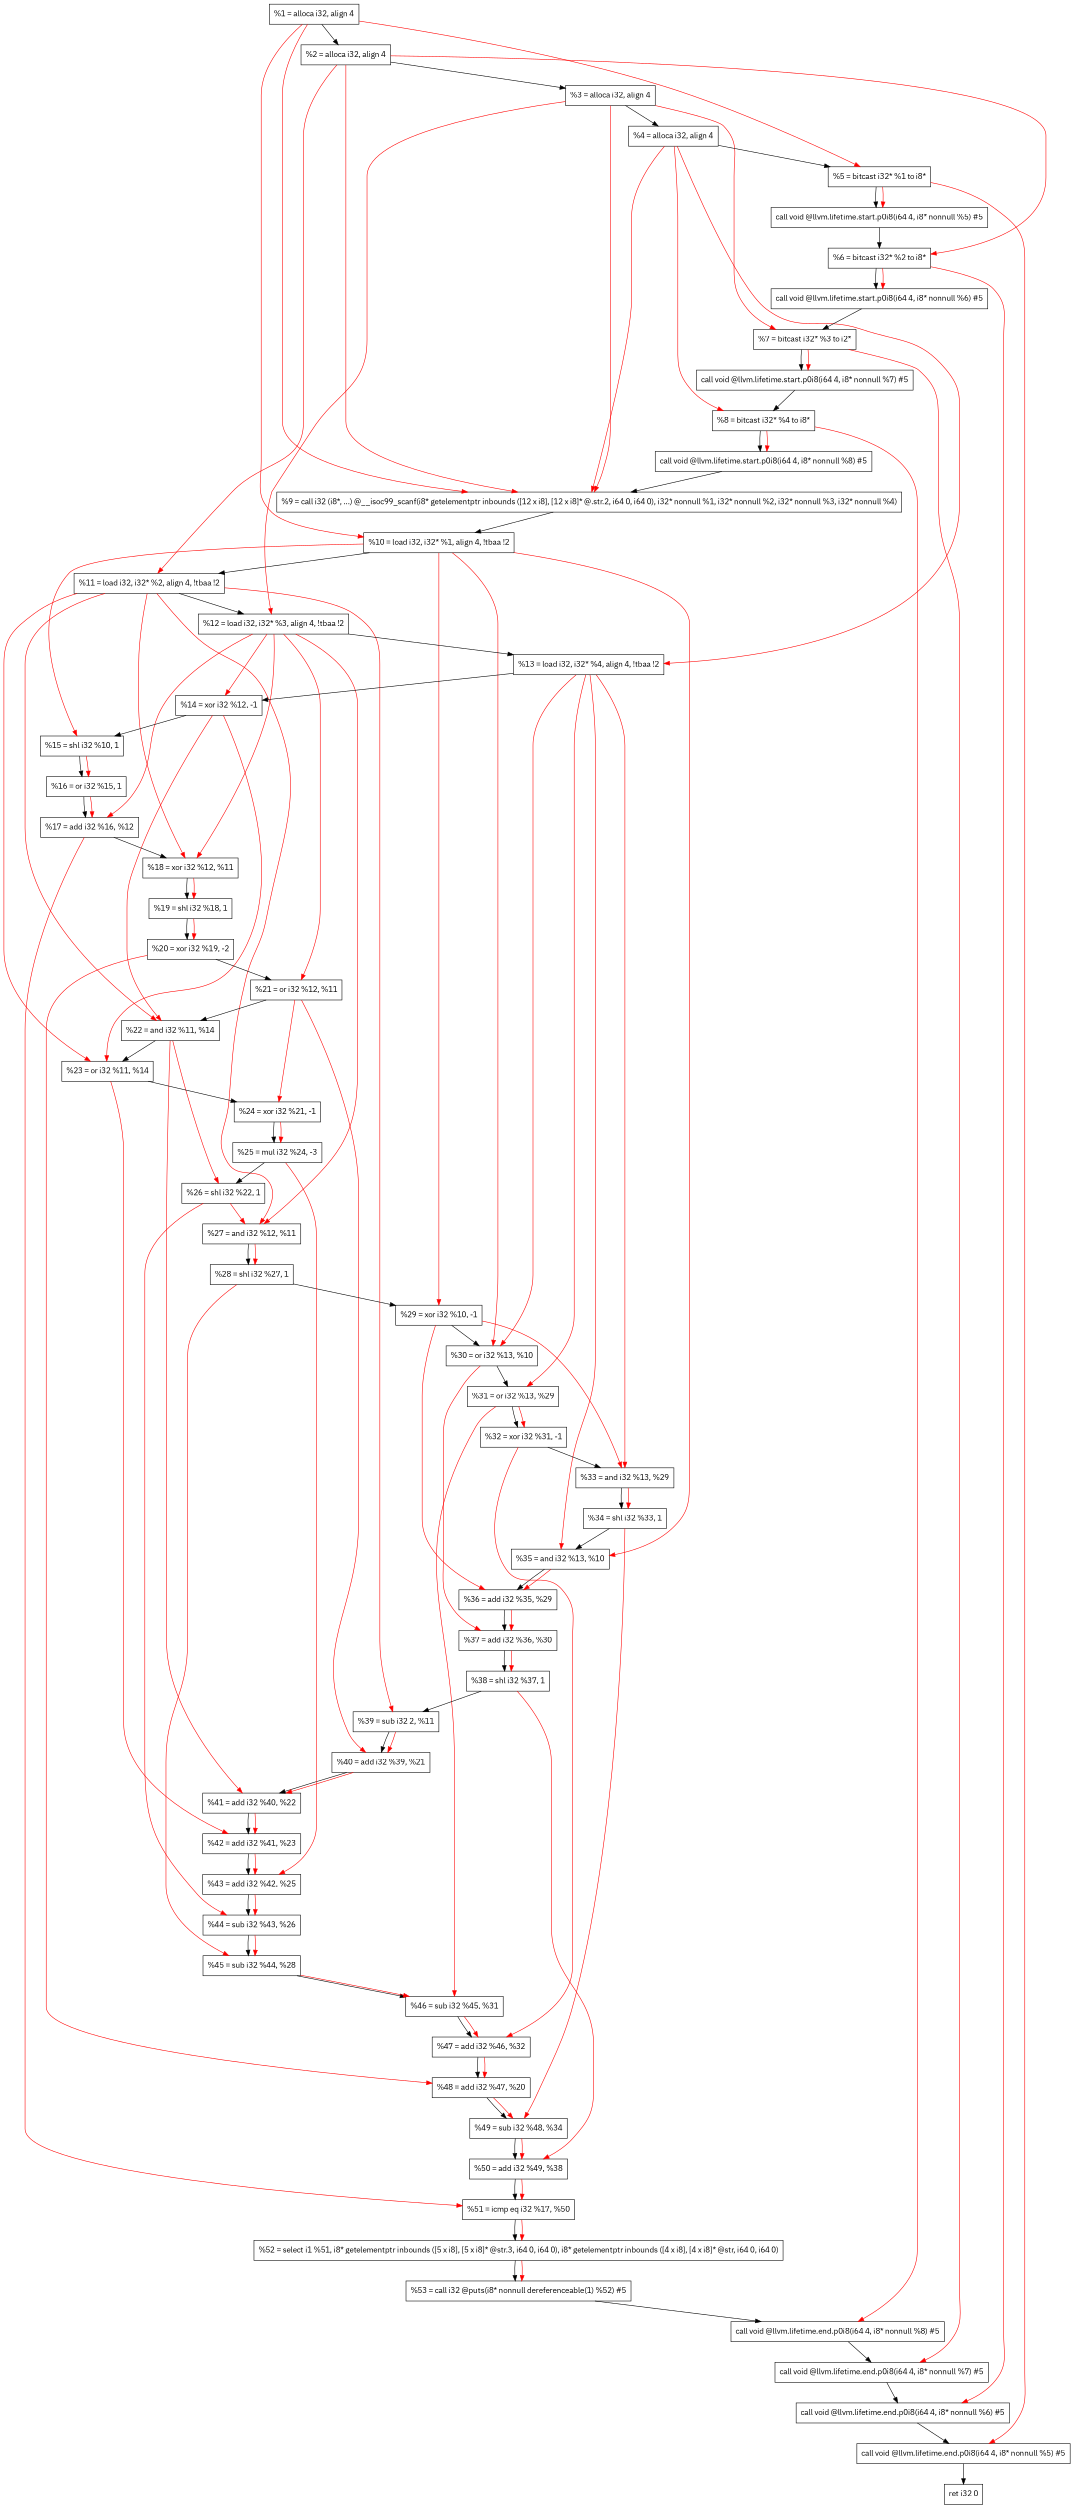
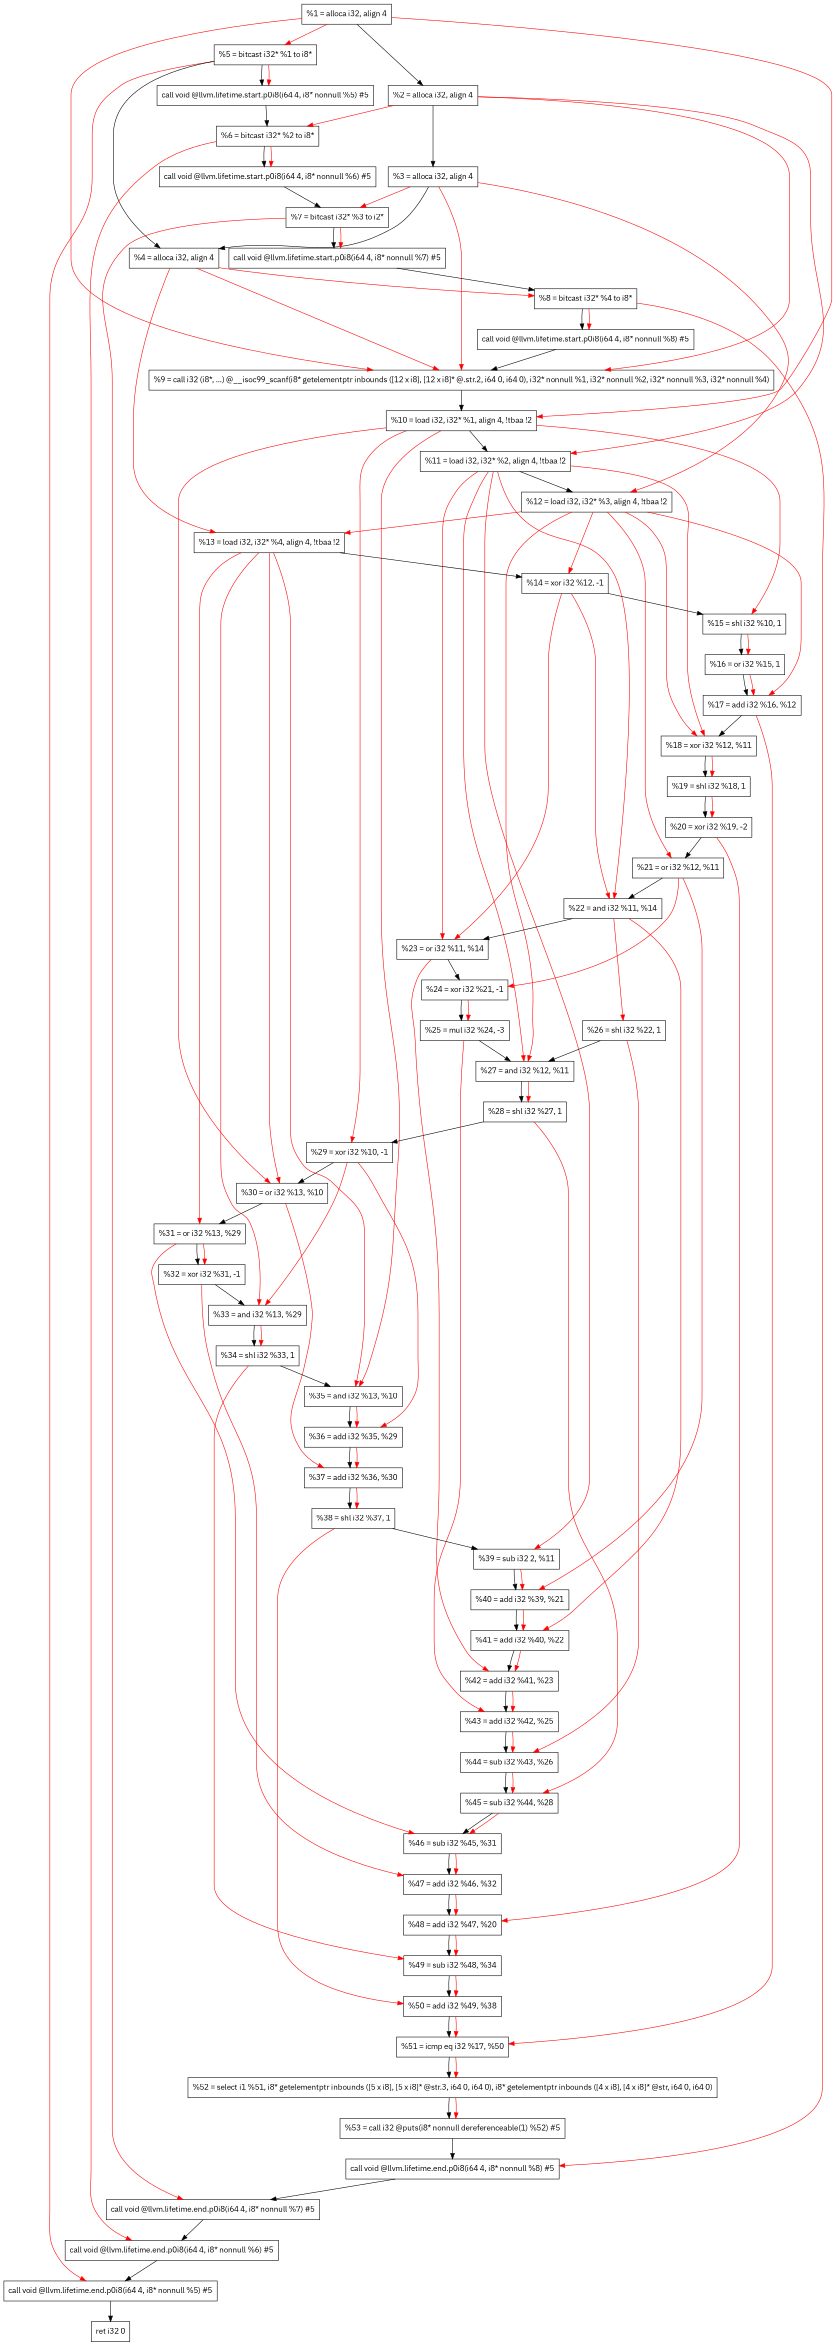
edge "%4 = alloca i32, align 4" -> "%5 = bitcast i32* %1 to i8*": reversed
edge "%12 = load i32, i32* %3, align 4, !tbaa !2" -> "%13 = load i32, i32* %4, align 4, !tbaa !2": color black -> red
edge "%25 = mul i32 %24, -3" -> "%26 = shl i32 %22, 1": now "%25 = mul i32 %24, -3" -> "%27 = and i32 %12, %11"
edge "%26 = shl i32 %22, 1" -> "%27 = and i32 %12, %11": color red -> black
